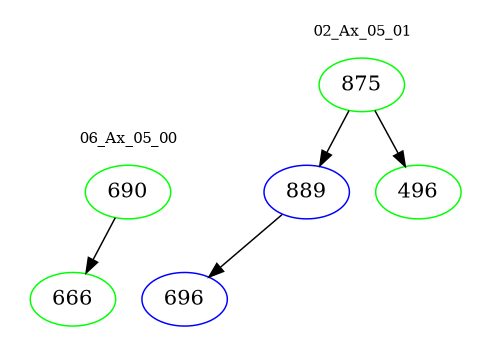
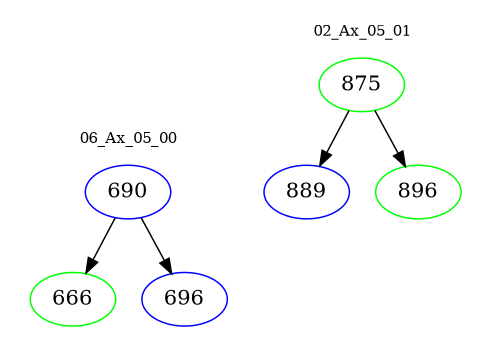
node "690": color green -> blue
node "496": label "496" -> "896"
edge "889" -> "696": now "690" -> "696"
